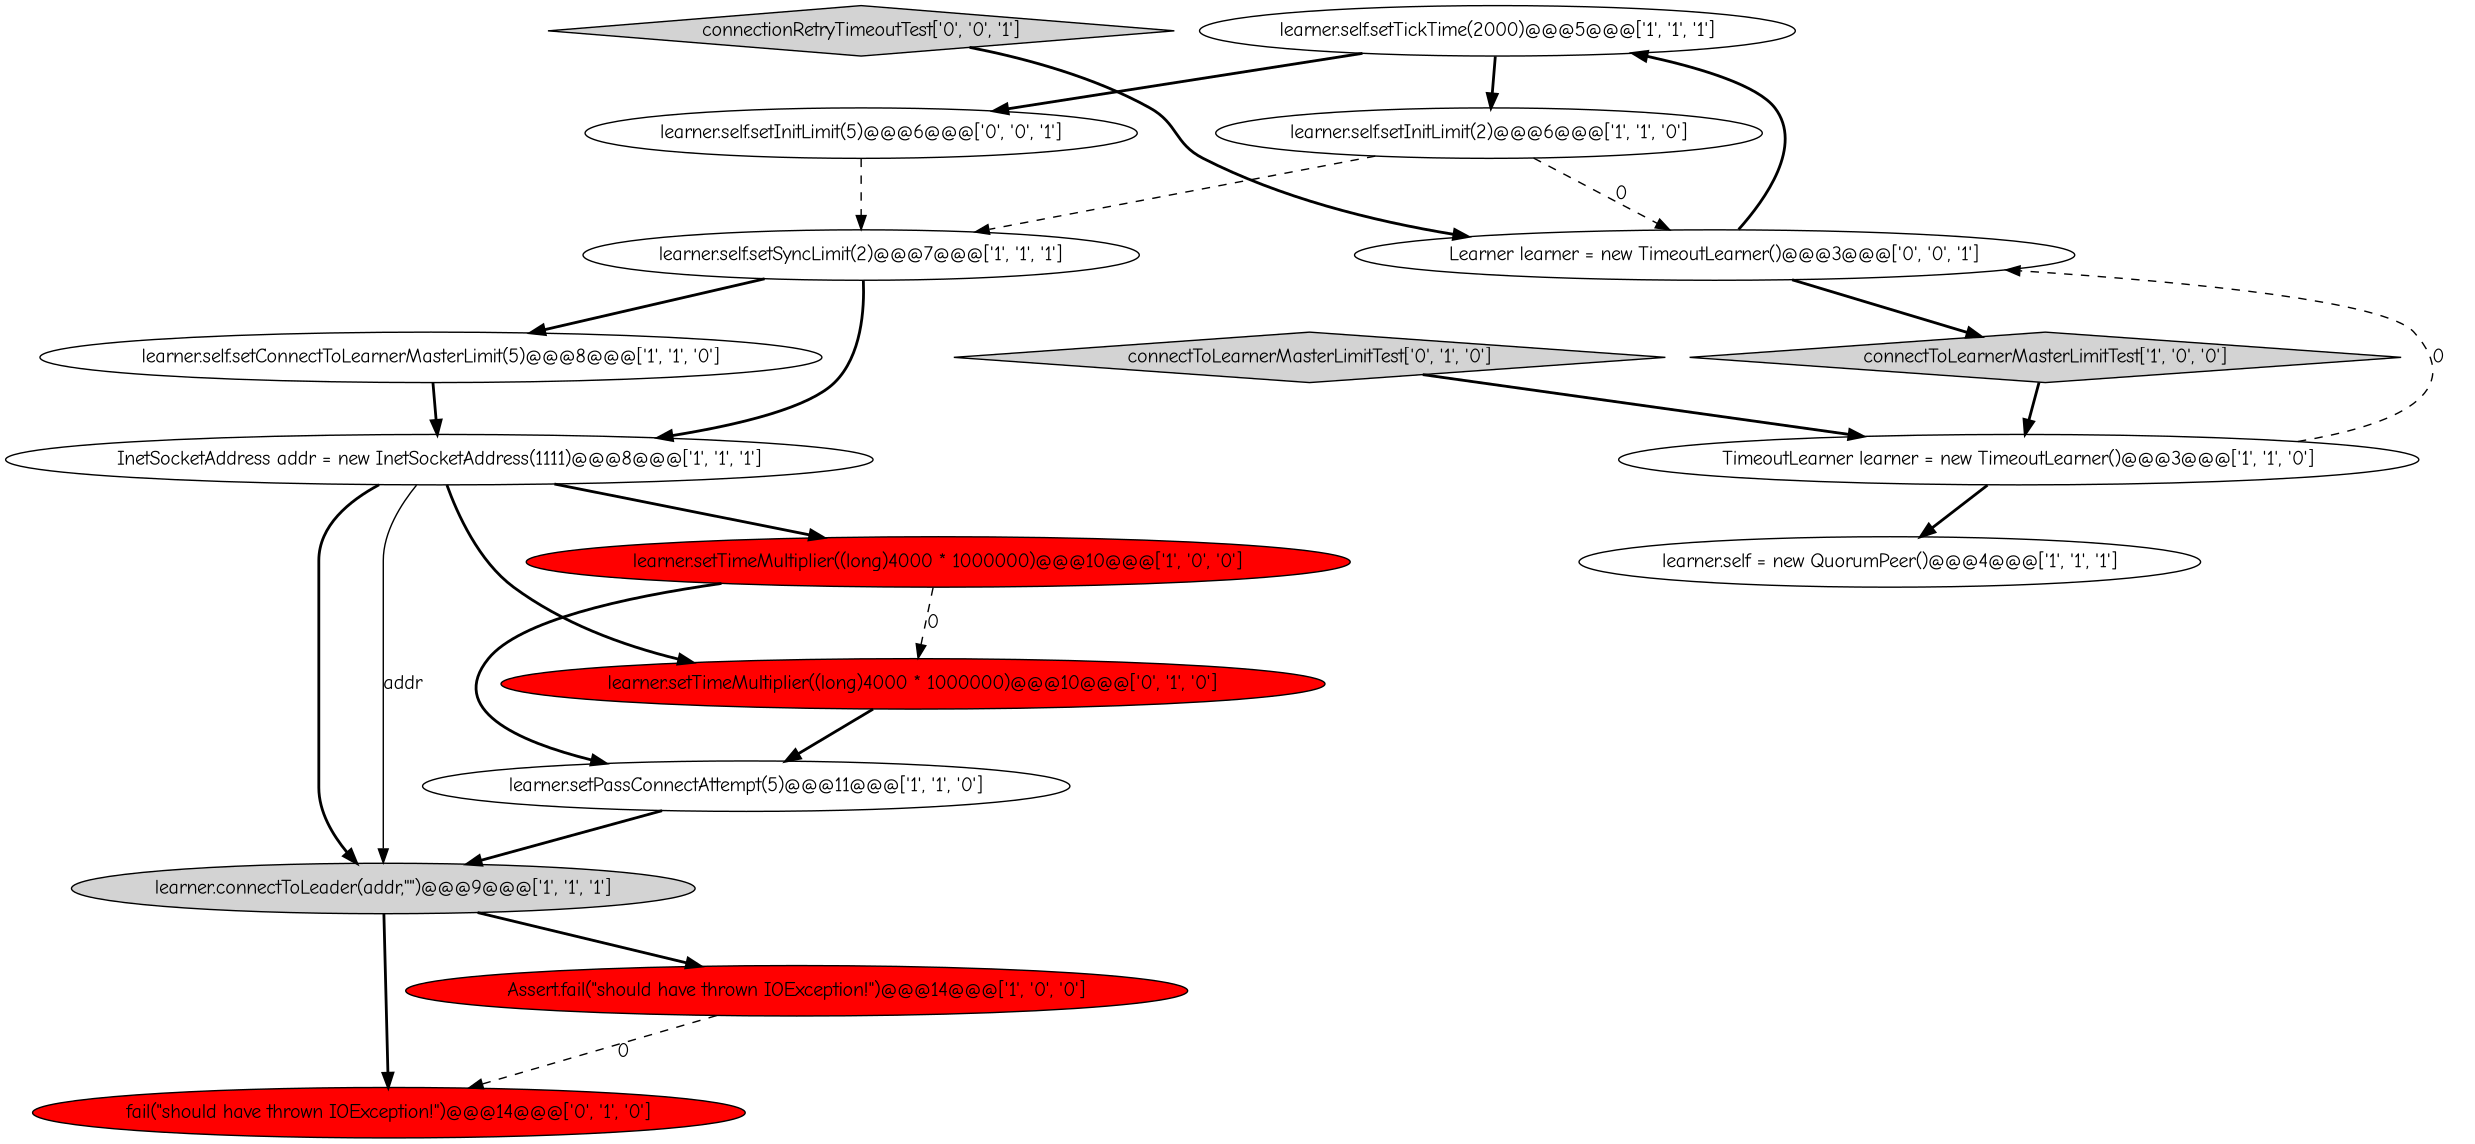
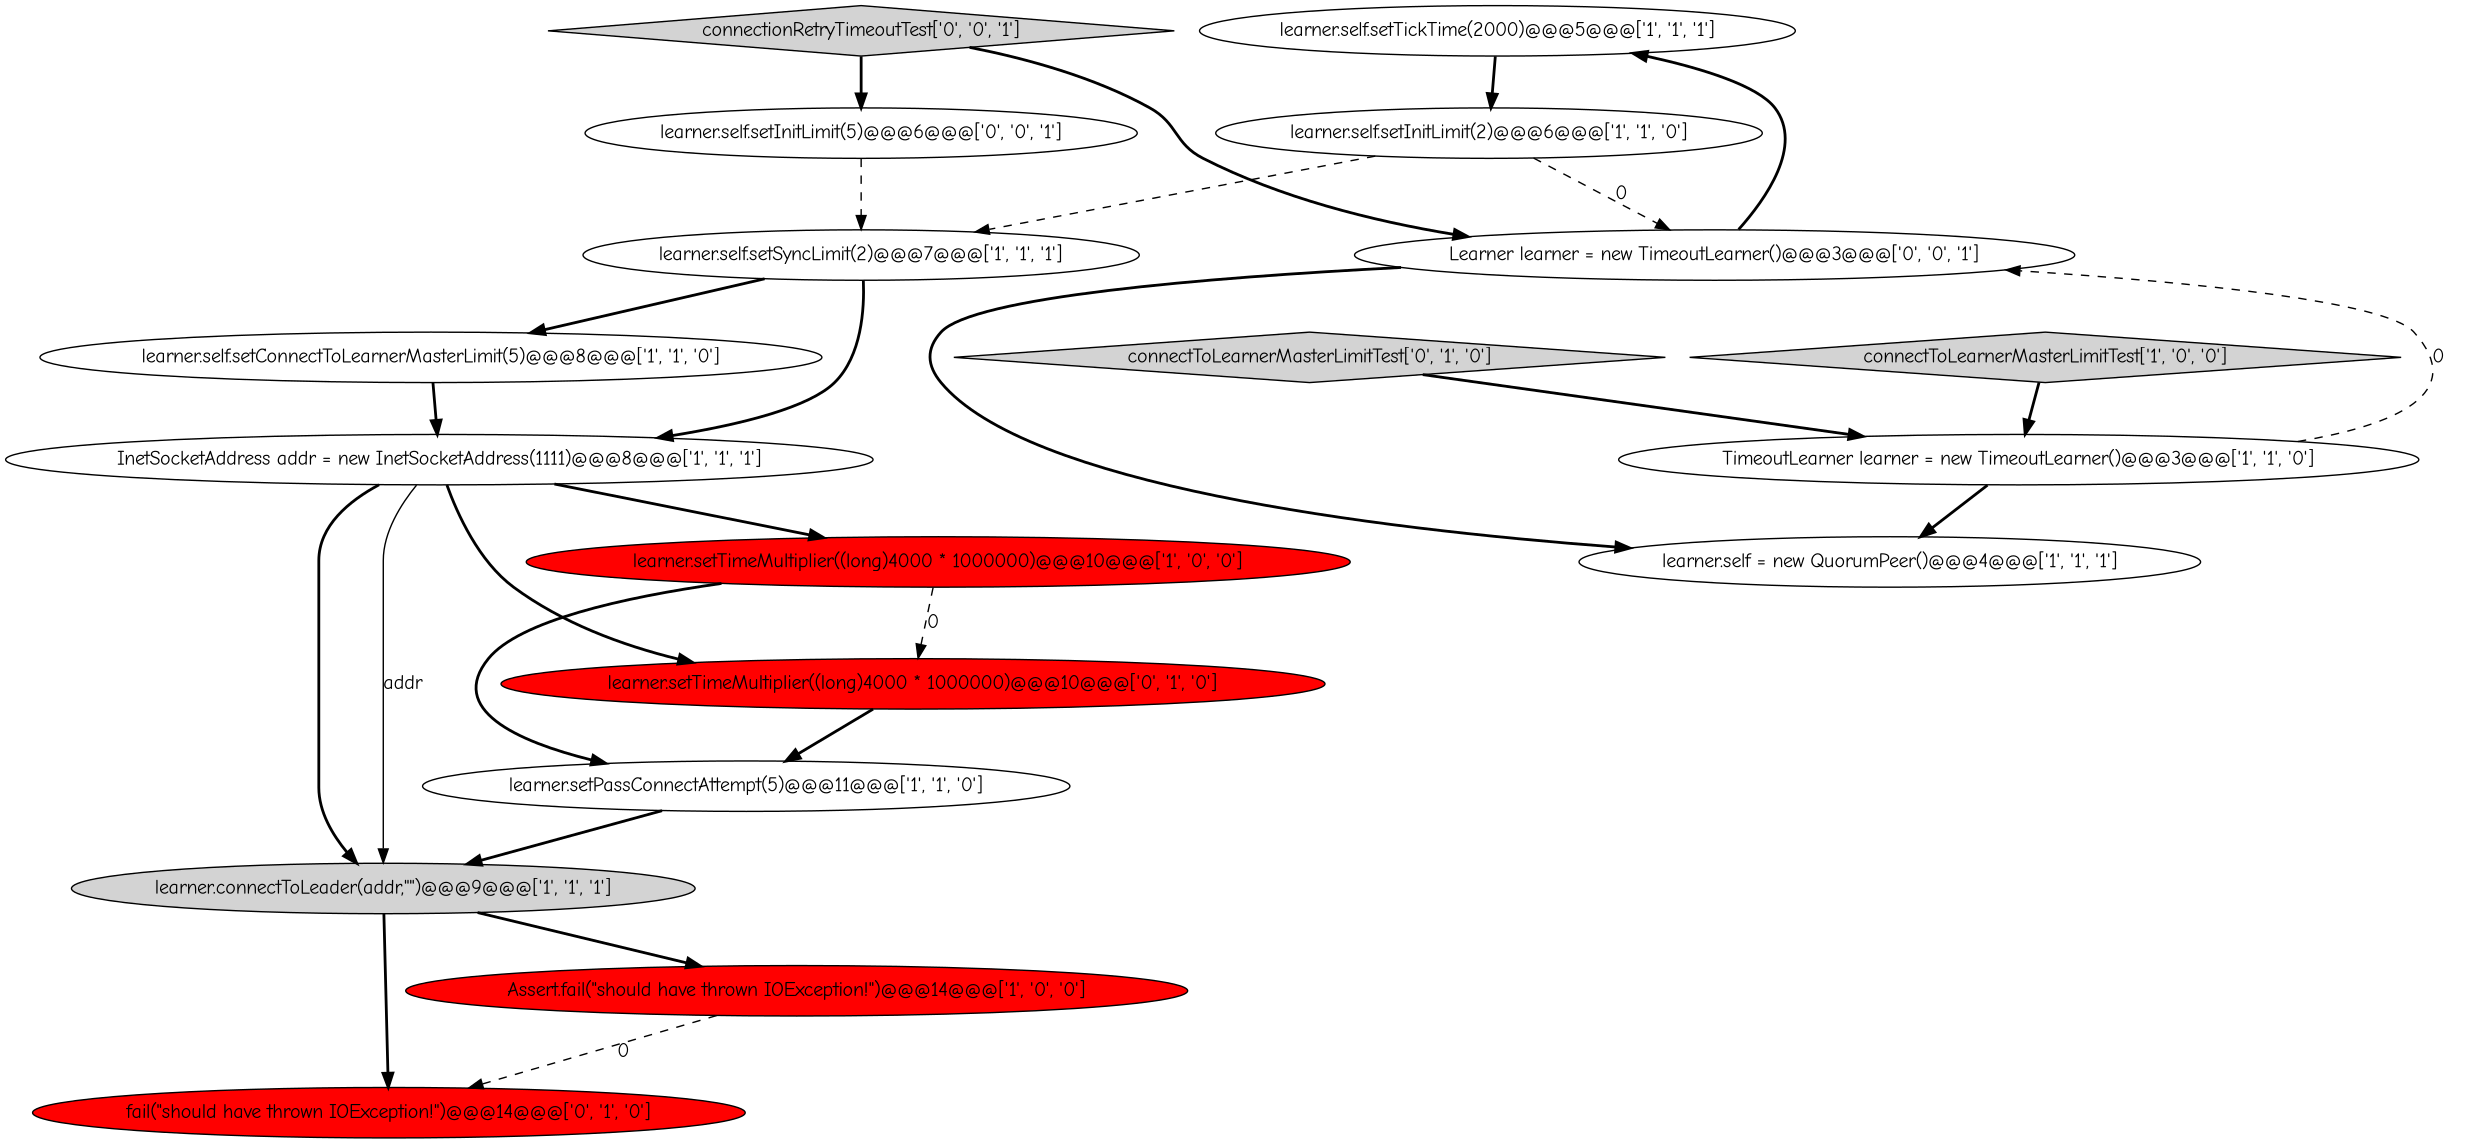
edge "learner.self.setTickTime(2000)@@@5@@@['1', '1', '1']" -> "learner.self.setInitLimit(5)@@@6@@@['0', '0', '1']": now "connectionRetryTimeoutTest['0', '0', '1']" -> "learner.self.setInitLimit(5)@@@6@@@['0', '0', '1']"
edge "Learner learner = new TimeoutLearner()@@@3@@@['0', '0', '1']" -> "connectToLearnerMasterLimitTest['1', '0', '0']": now "Learner learner = new TimeoutLearner()@@@3@@@['0', '0', '1']" -> "learner.self = new QuorumPeer()@@@4@@@['1', '1', '1']"
